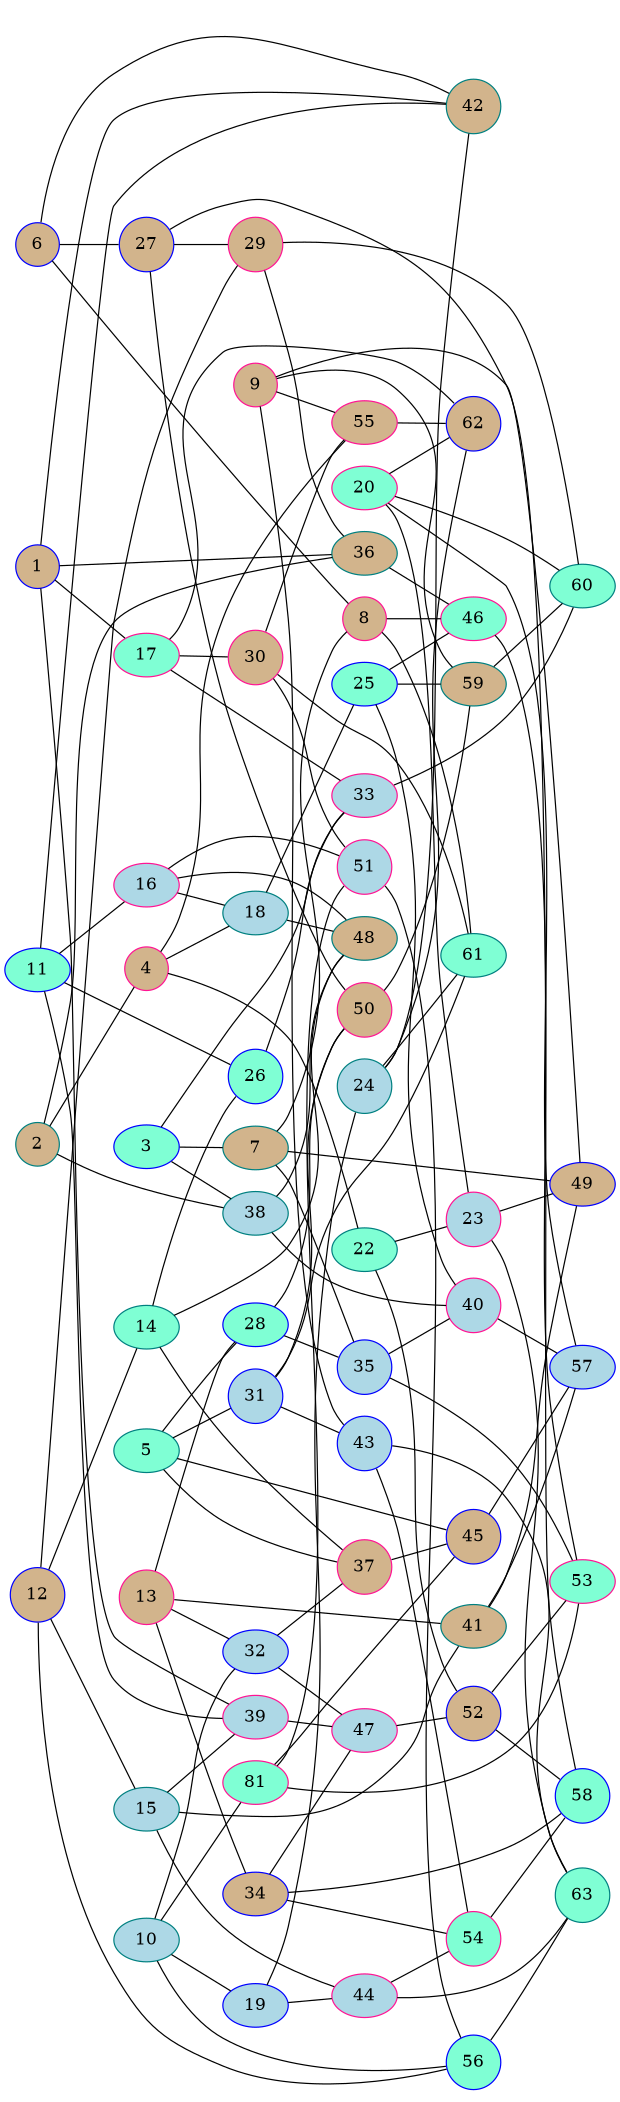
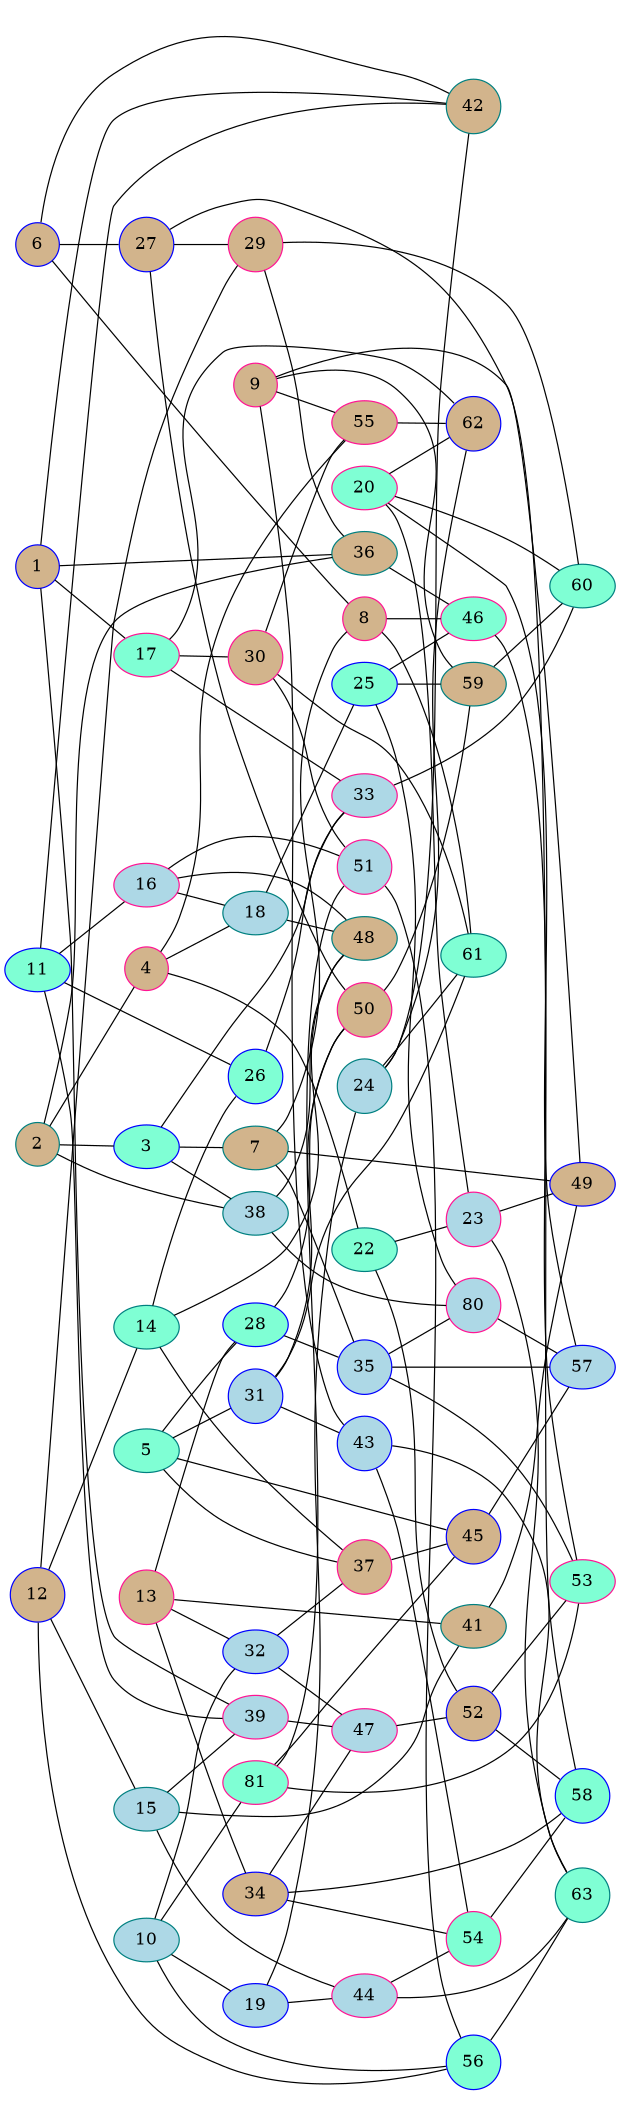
edge "2" -- "3": added
node "40": label "40" -> "80"
edge "57" -- "41": now "57" -- "35"
